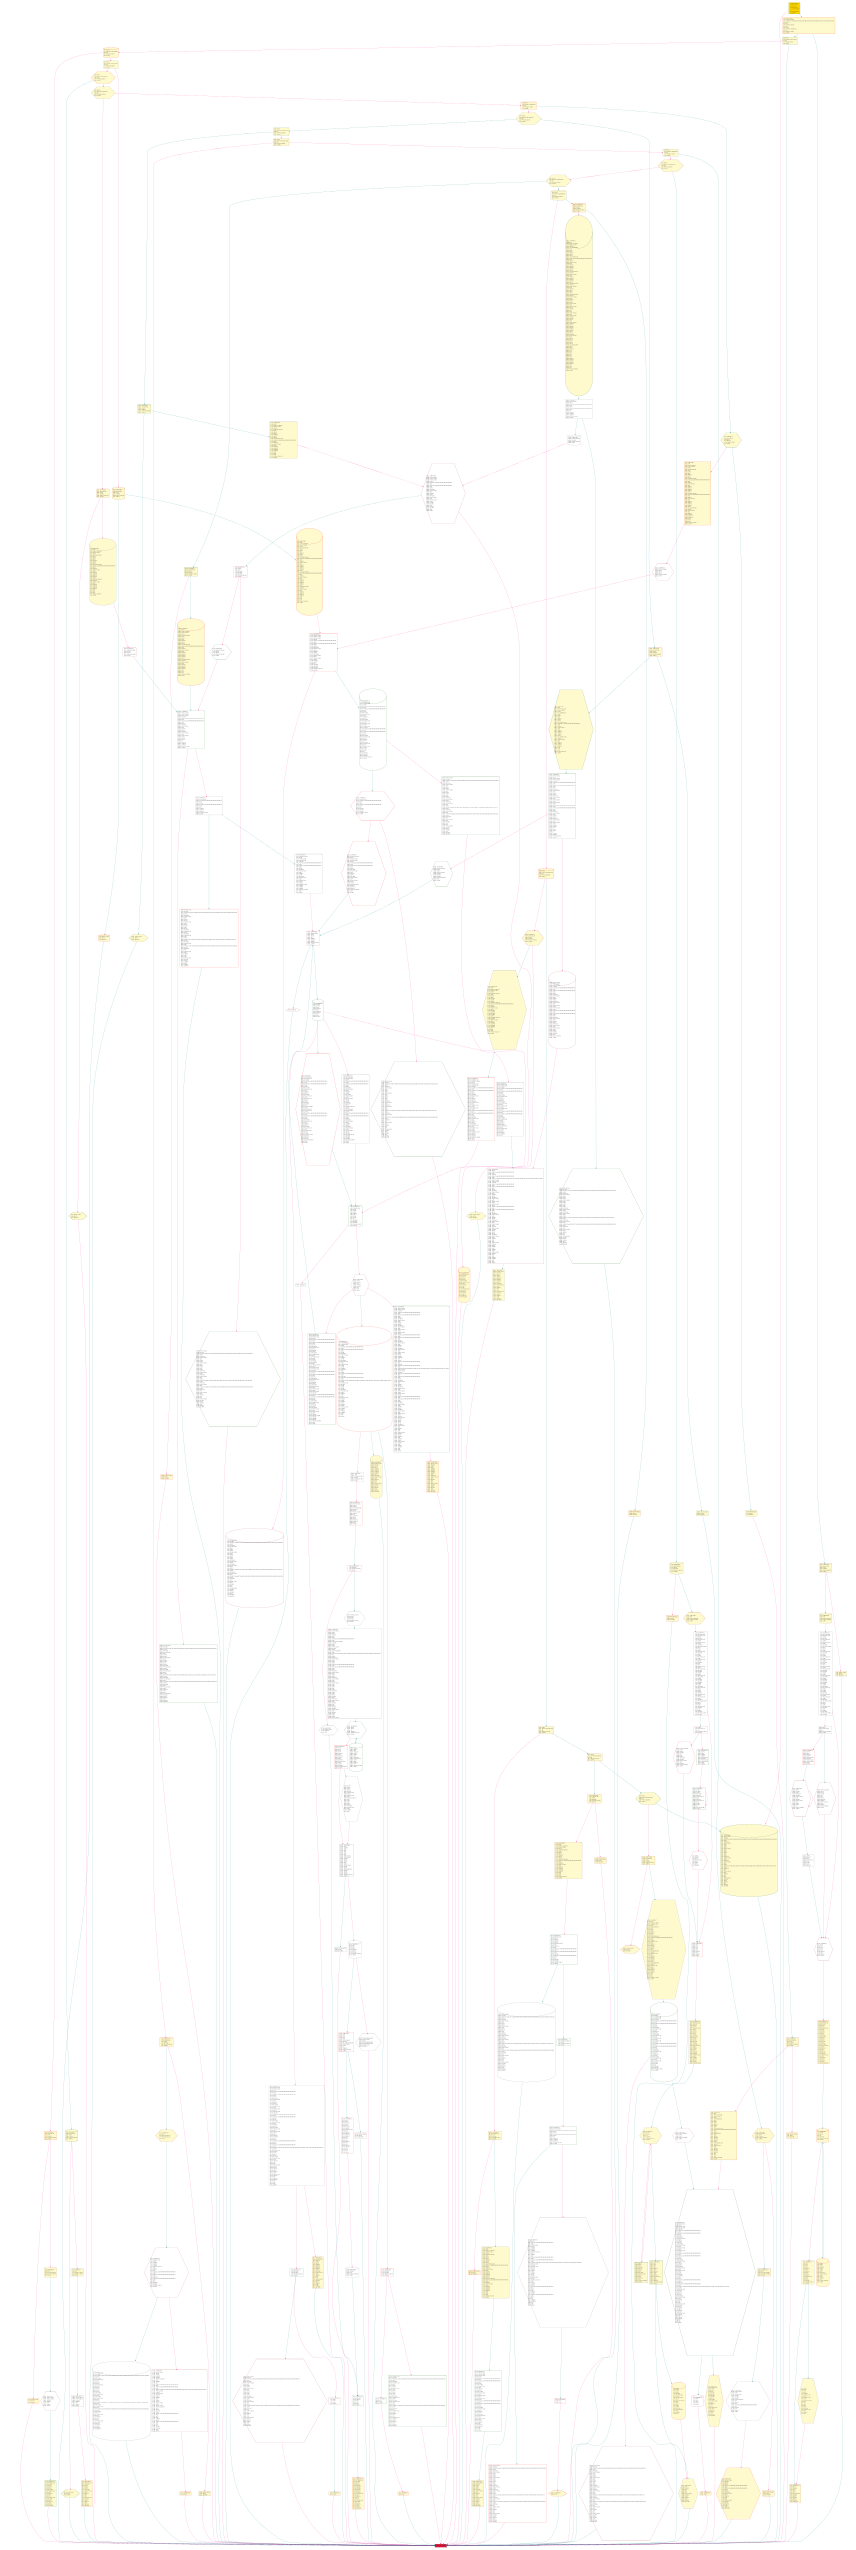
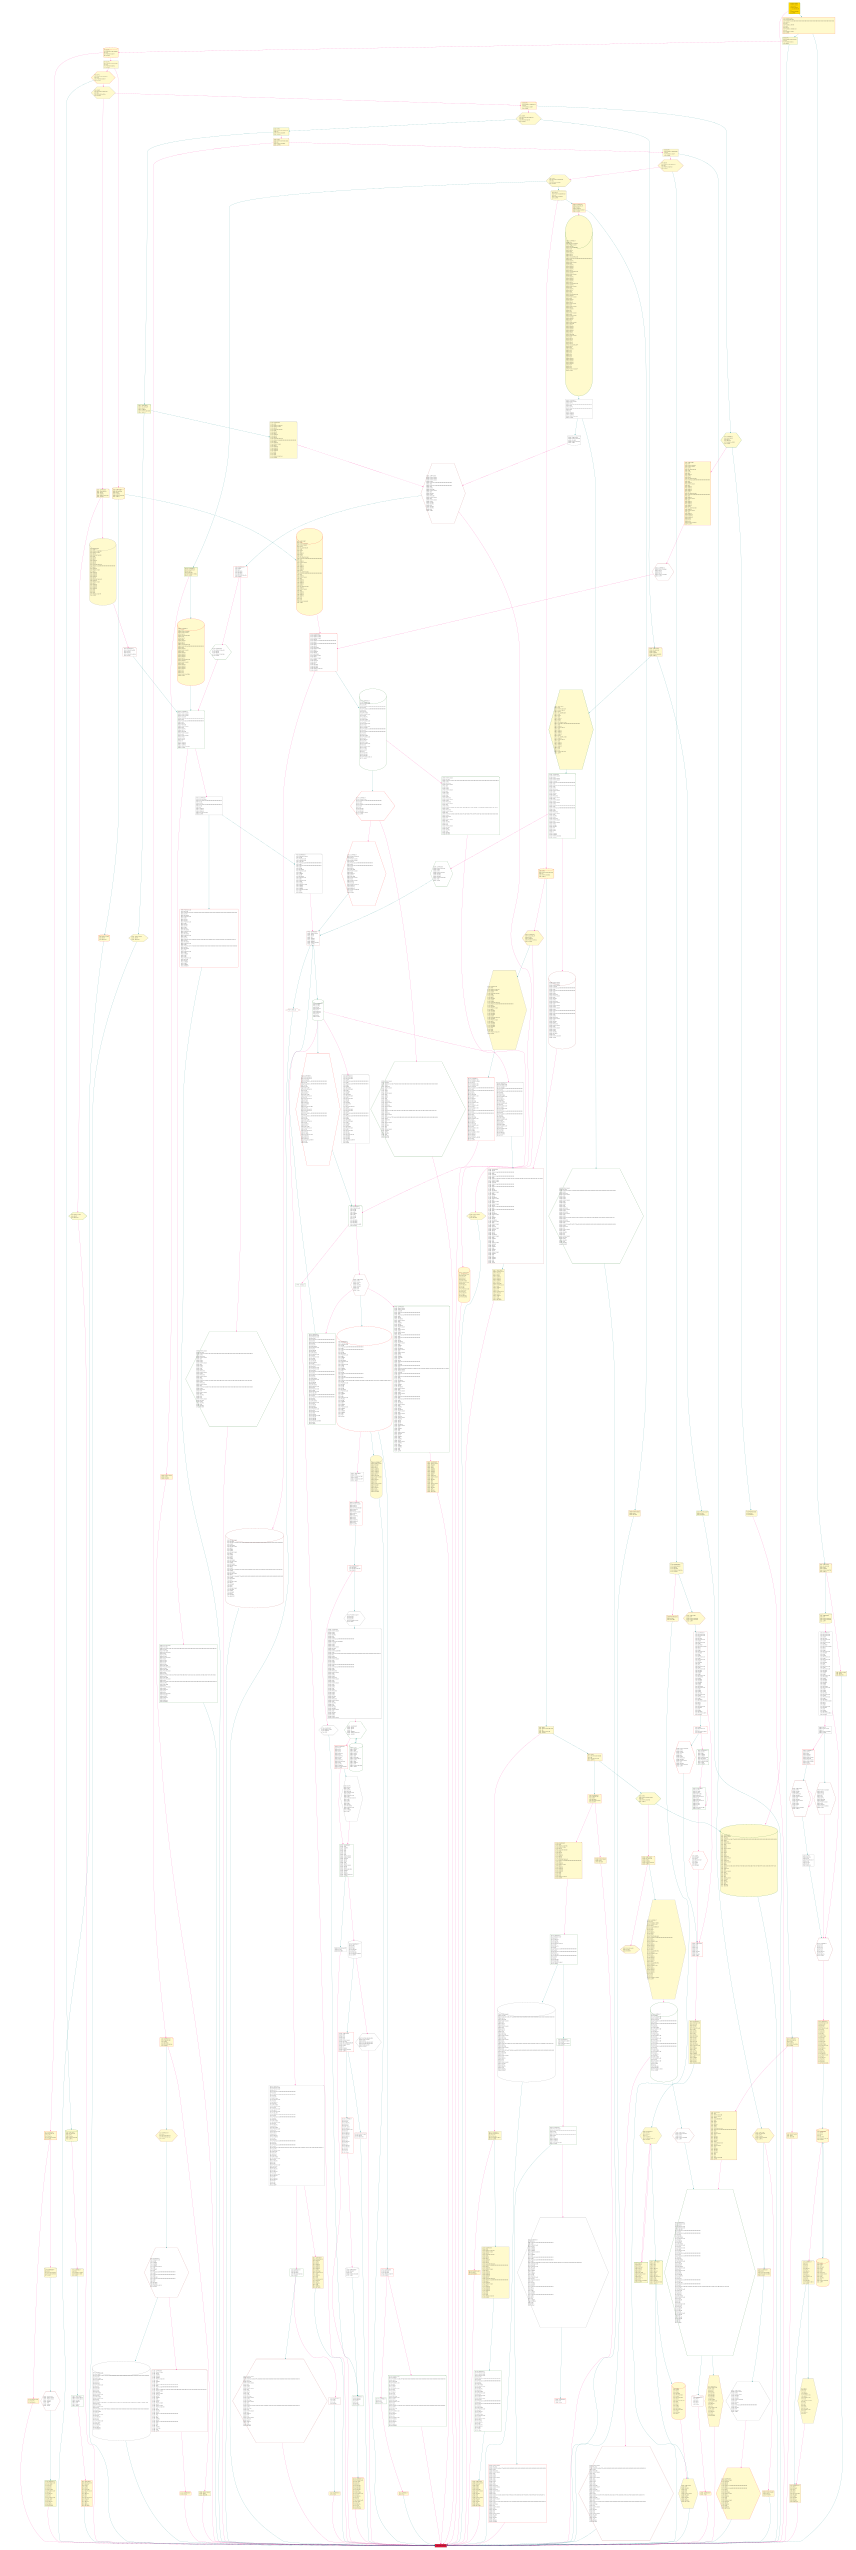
node "791: PUSH1 0x00 793: DUP1 794: REVERT": removed
node "2011: JUMPDEST 2012: STOP": removed
